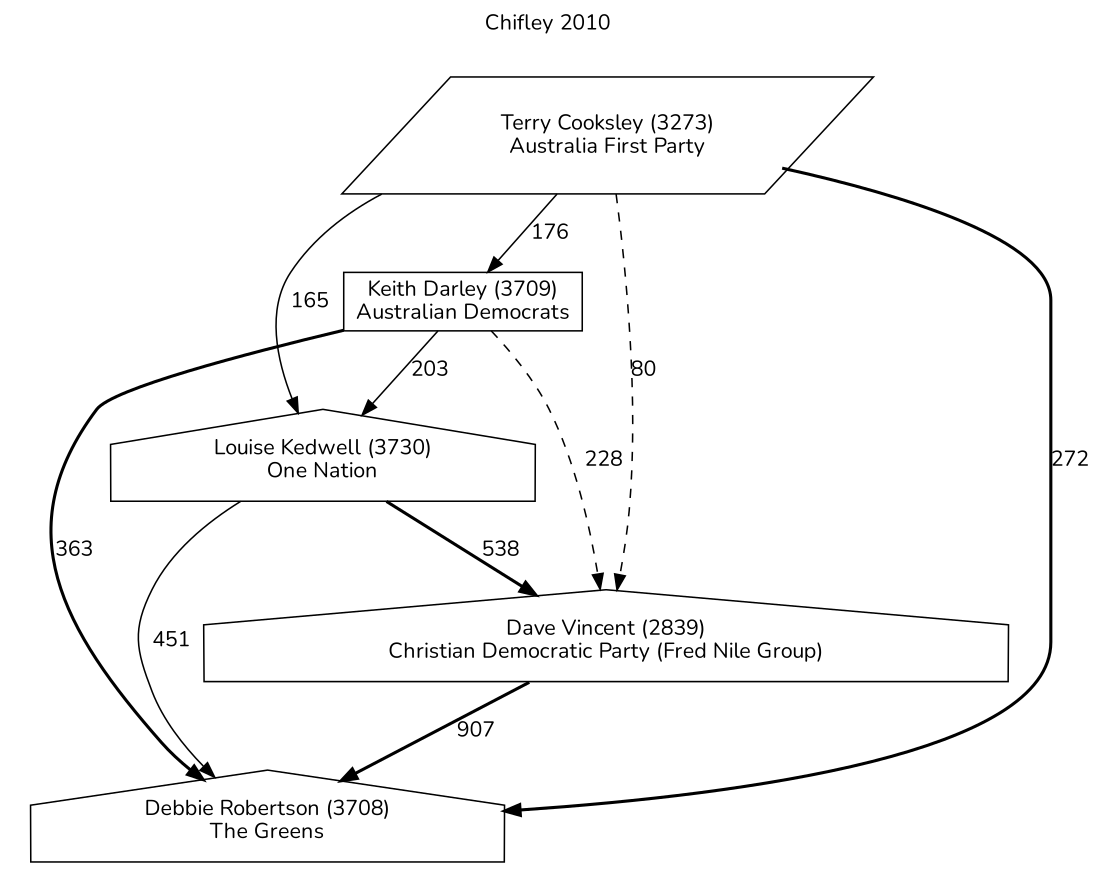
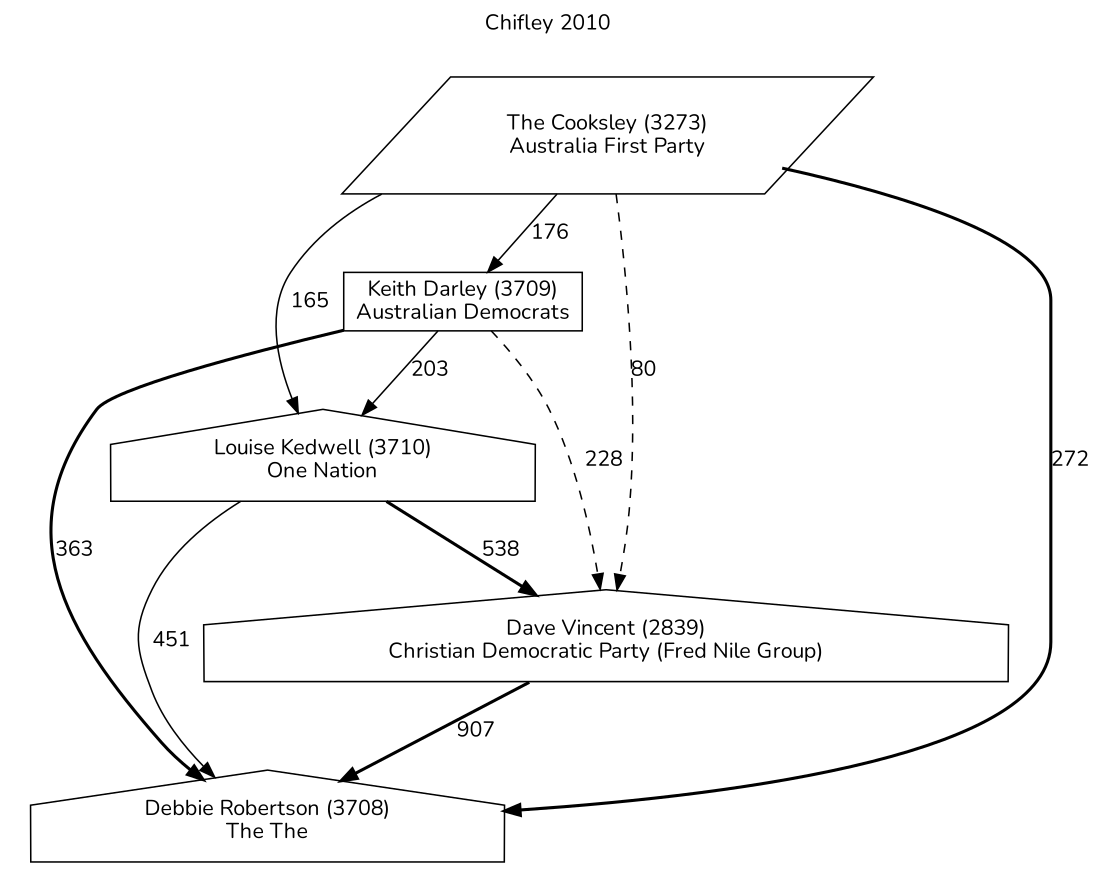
node "Terry Cooksley (3273) Australia First Party": label "Terry Cooksley (3273) Australia First Party" -> "The Cooksley (3273) Australia First Party"
node "Louise Kedwell (3730) One Nation": label "Louise Kedwell (3730) One Nation" -> "Louise Kedwell (3710) One Nation"
node "Debbie Robertson (3708) The Greens": label "Debbie Robertson (3708) The Greens" -> "Debbie Robertson (3708) The The"
